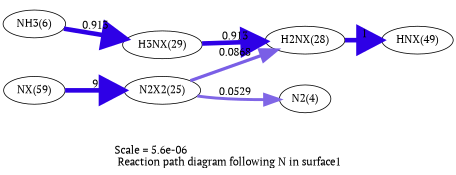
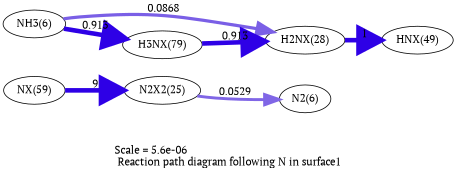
node "H3NX(29)": label "H3NX(29)" -> "H3NX(79)"
edge "N2X2(25)" -> "H2NX(28)": now "NH3(6)" -> "H2NX(28)"
node "N2(4)": label "N2(4)" -> "N2(6)"
